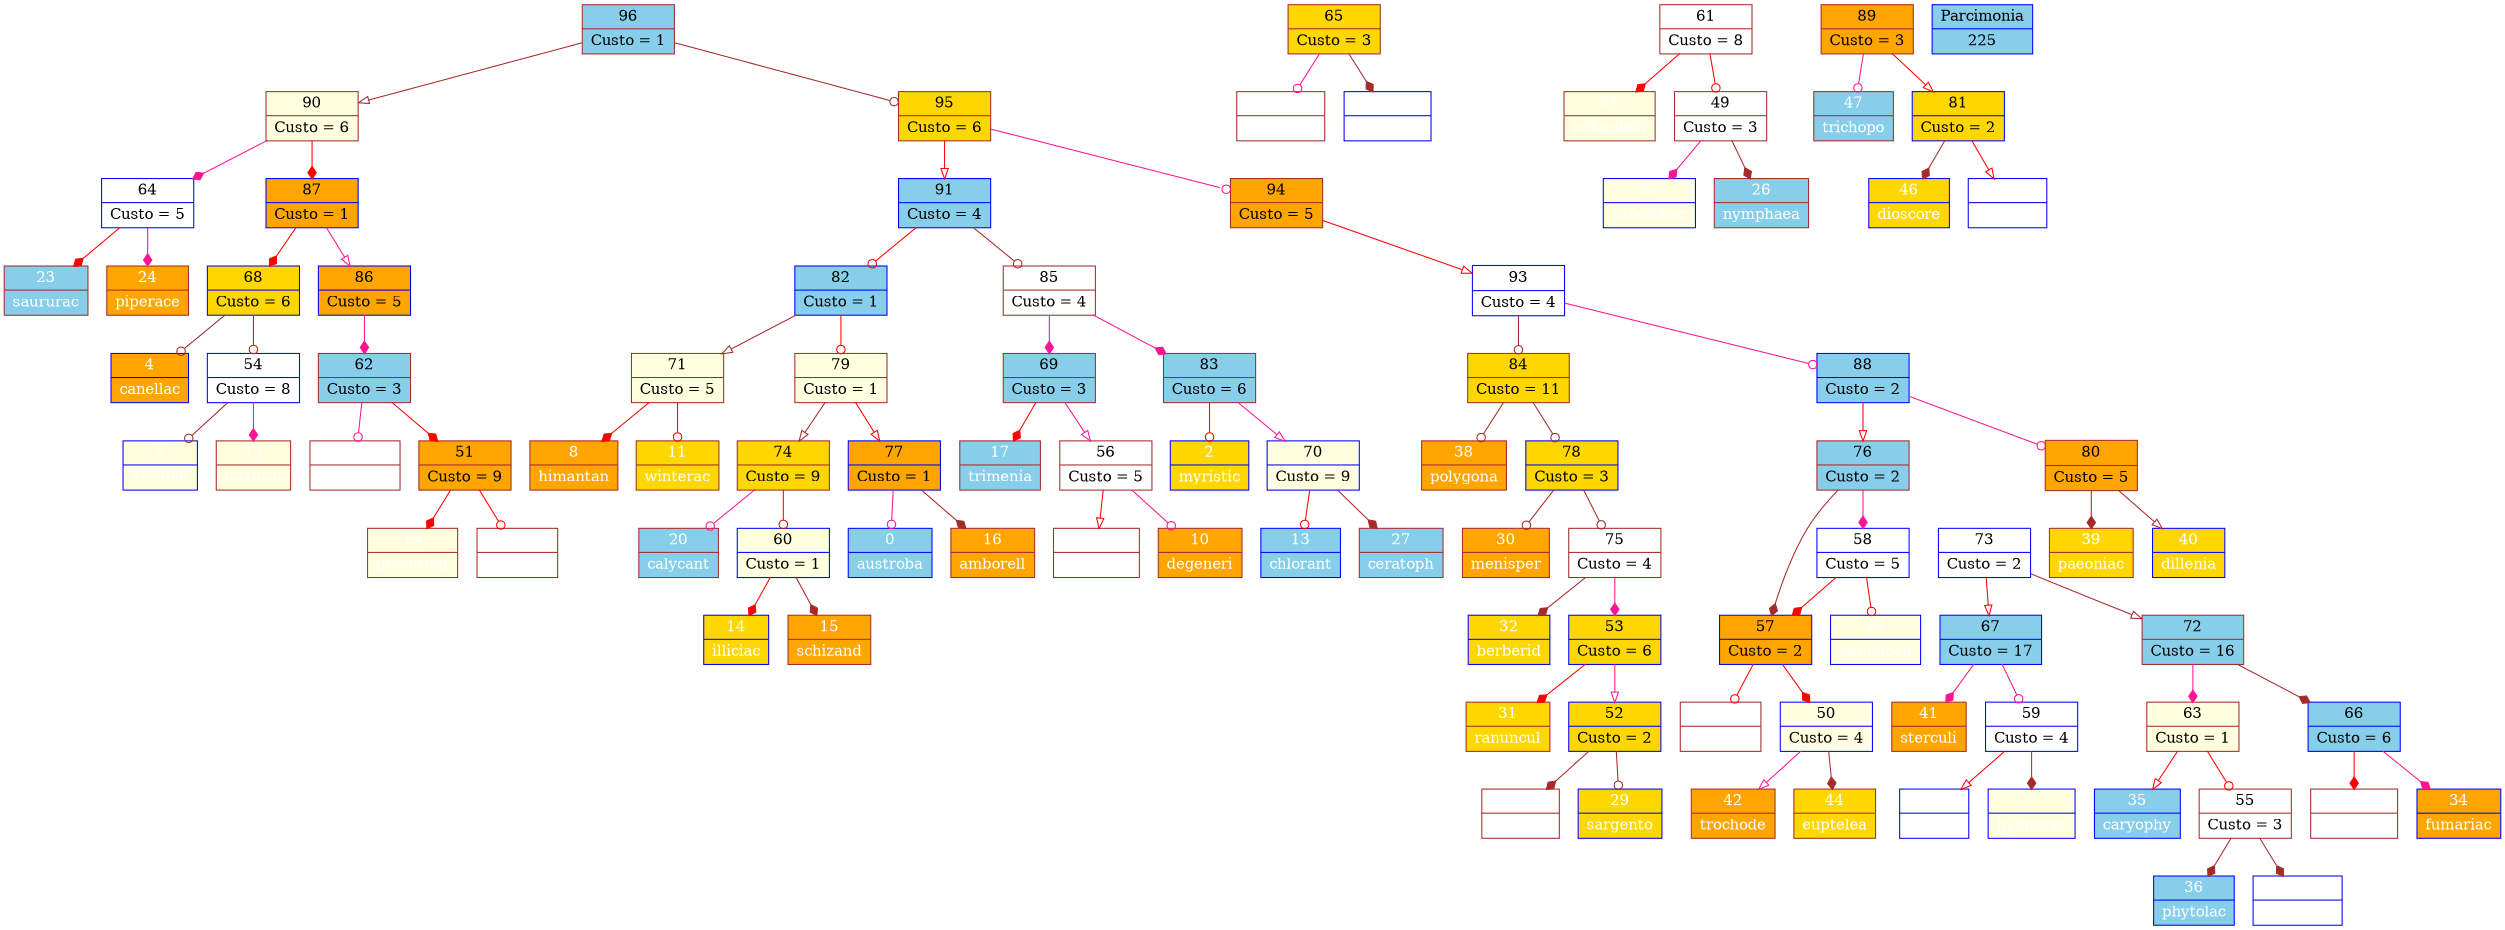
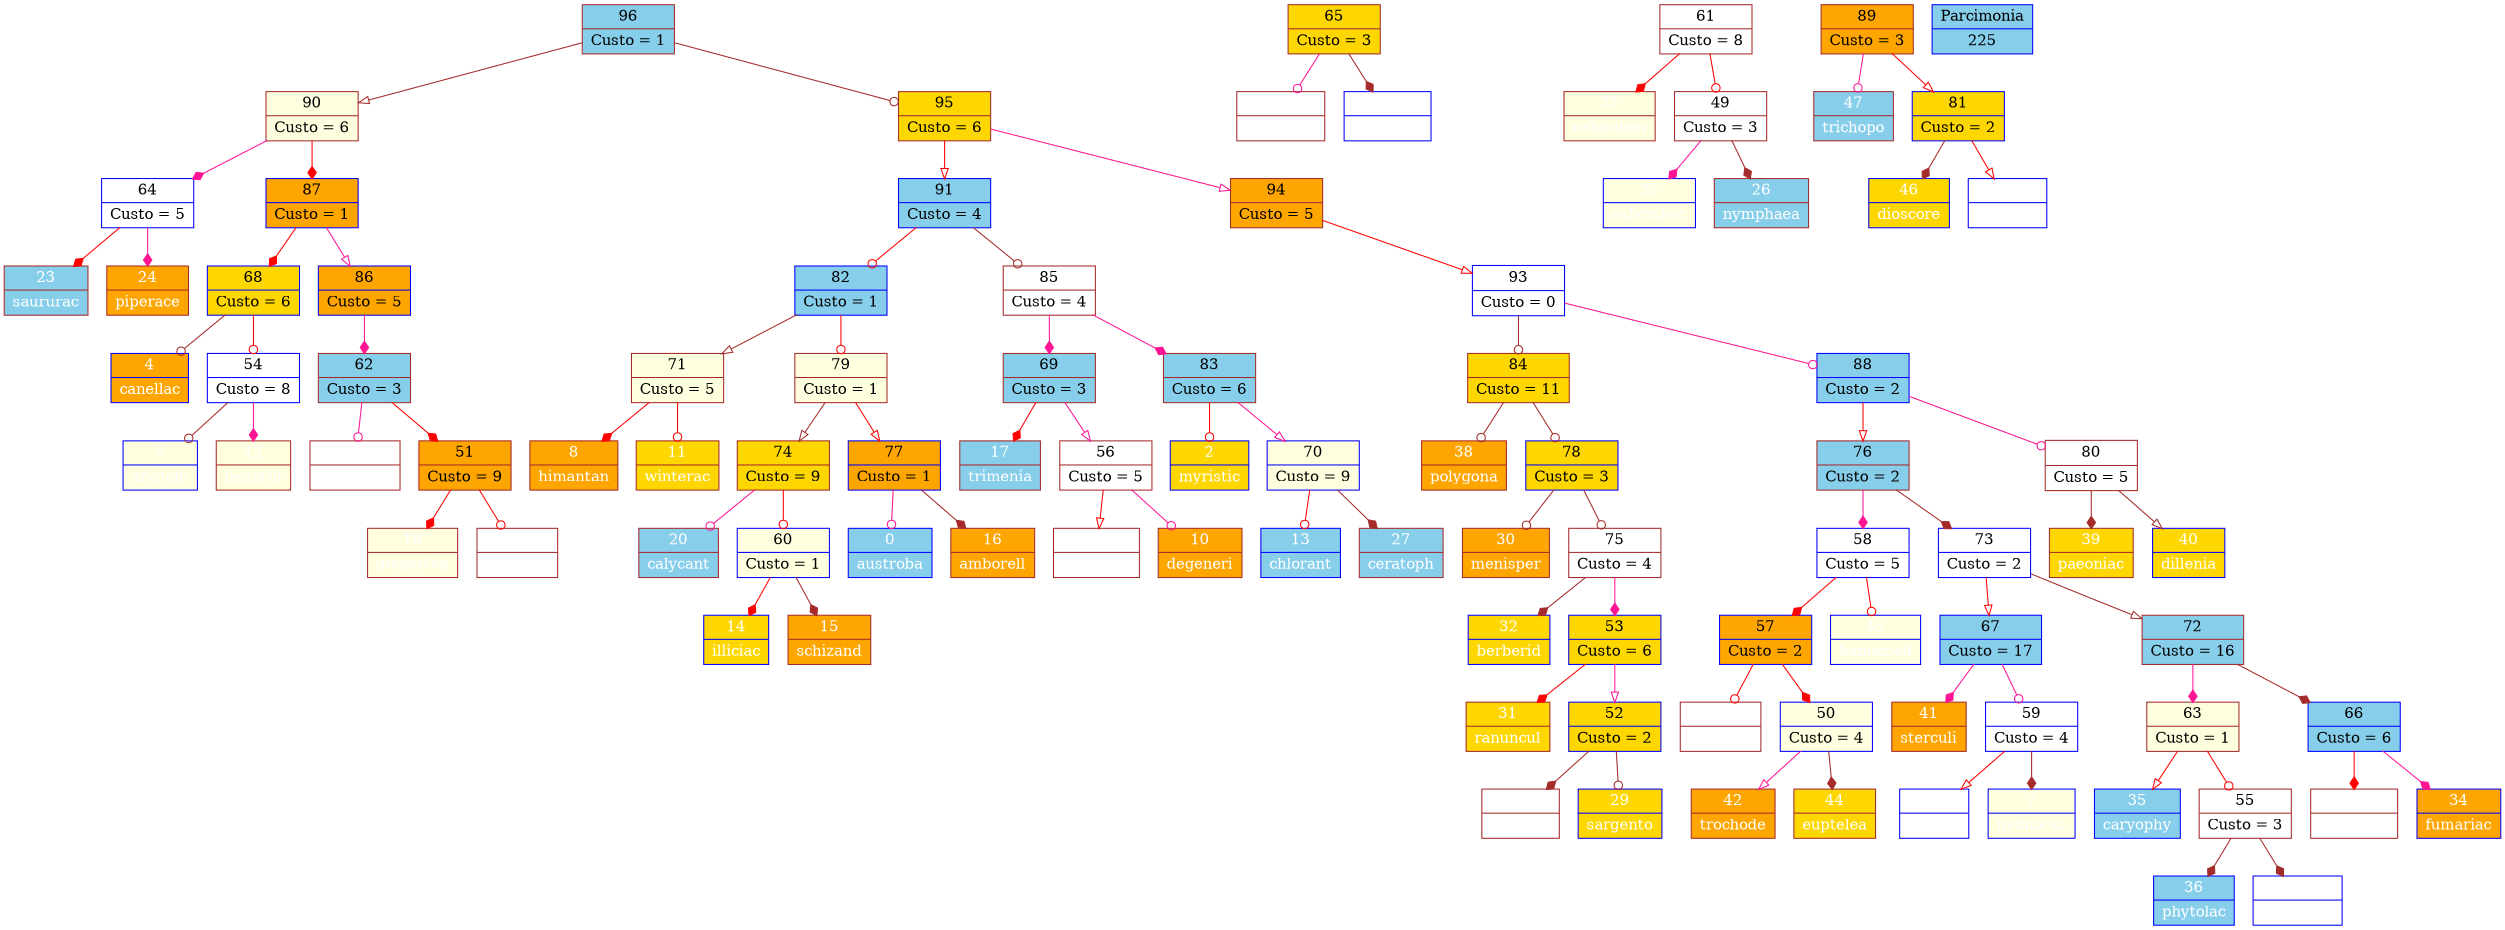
edge "95" -> "94": arrowhead odot -> onormal
node "93": text "Custo = 4" -> "Custo = 0"
node "80": fillcolor orange -> white
edge "76" -> "57": now "76" -> "73"
